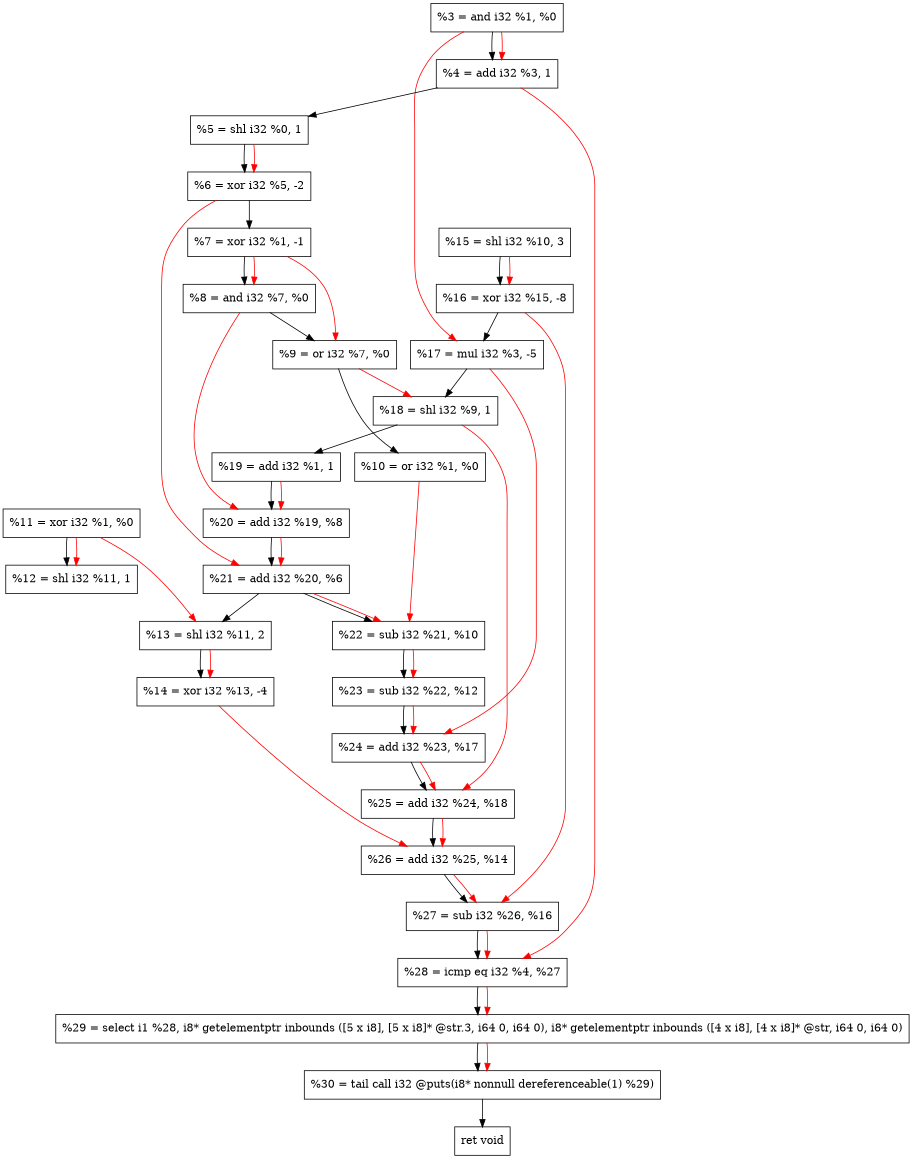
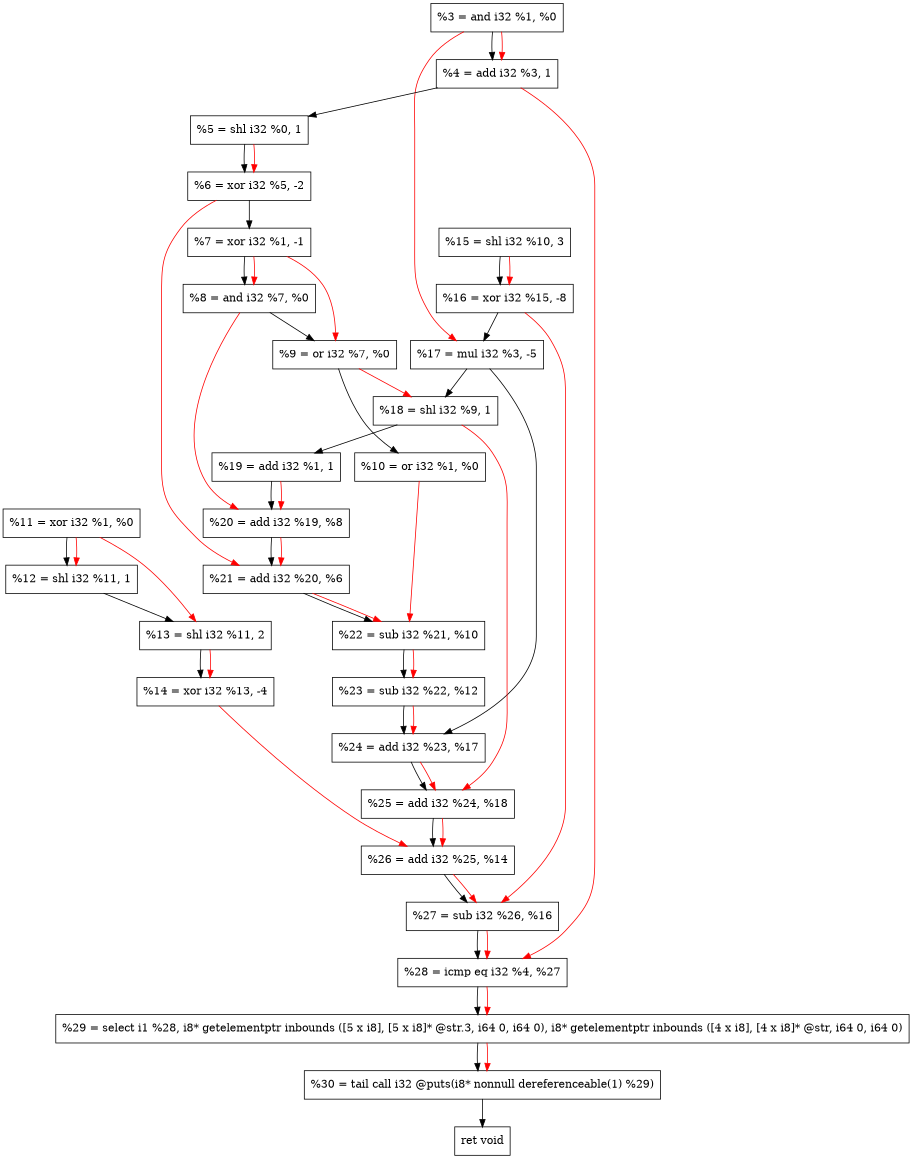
edge "%17 = mul i32 %3, -5" -> "%24 = add i32 %23, %17": color red -> black
edge "%21 = add i32 %20, %6" -> "%13 = shl i32 %11, 2": now "%12 = shl i32 %11, 1" -> "%13 = shl i32 %11, 2"
